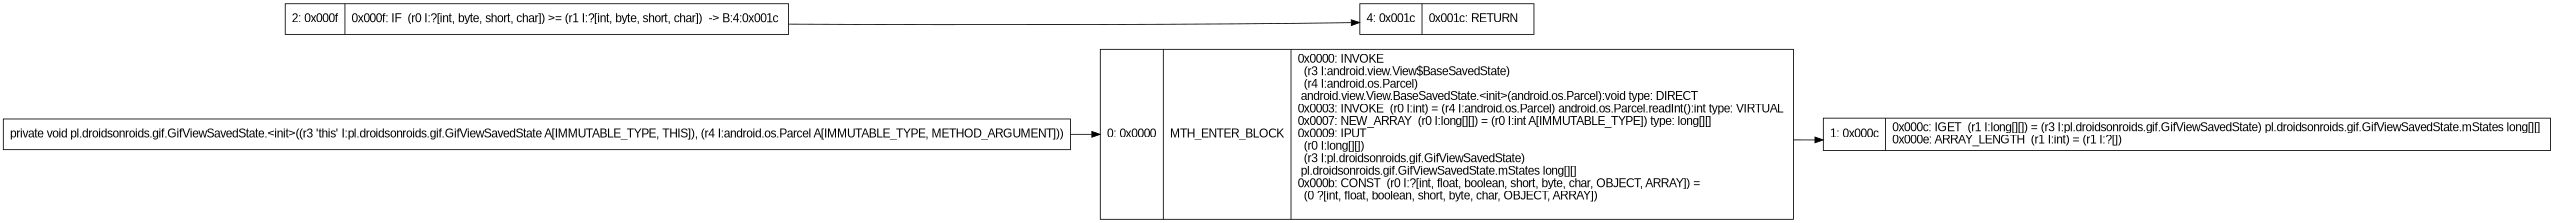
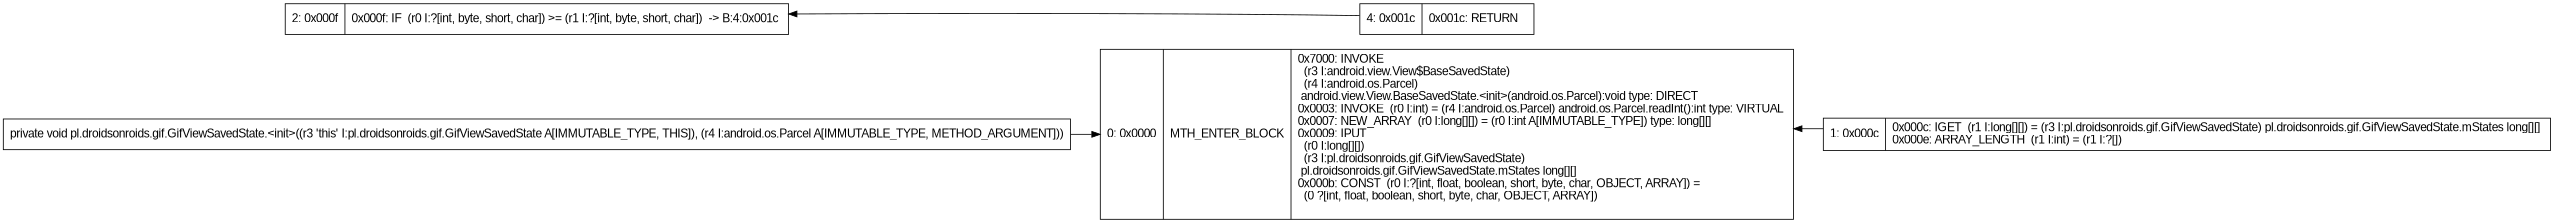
edge "2: 0x000f" -> "4: 0x001c": reversed
node "0: 0x0000": text "0x0000: INVOKE" -> "0x7000: INVOKE"
edge "0: 0x0000" -> "1: 0x000c": reversed
